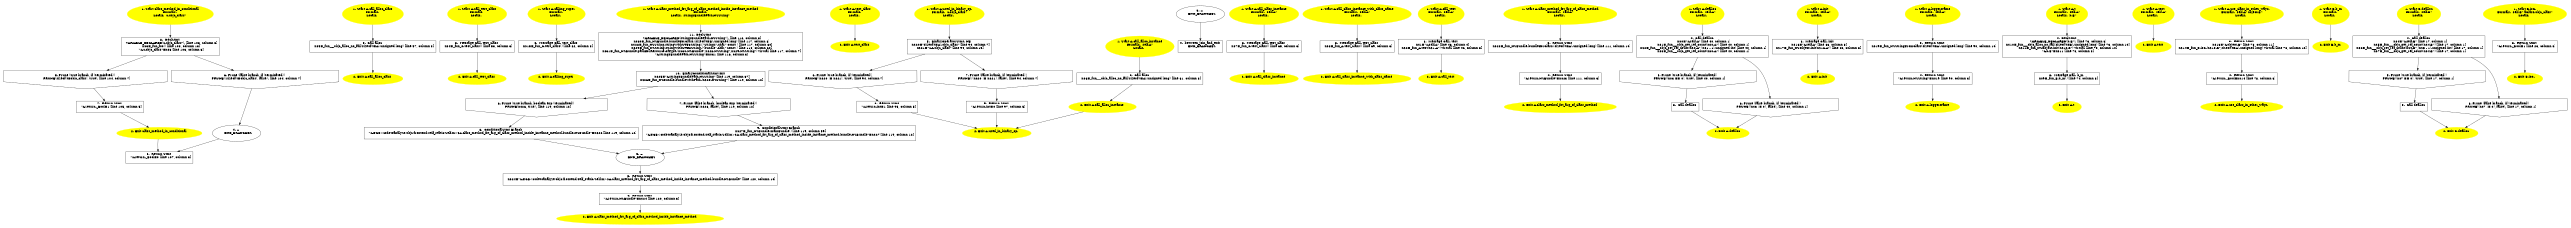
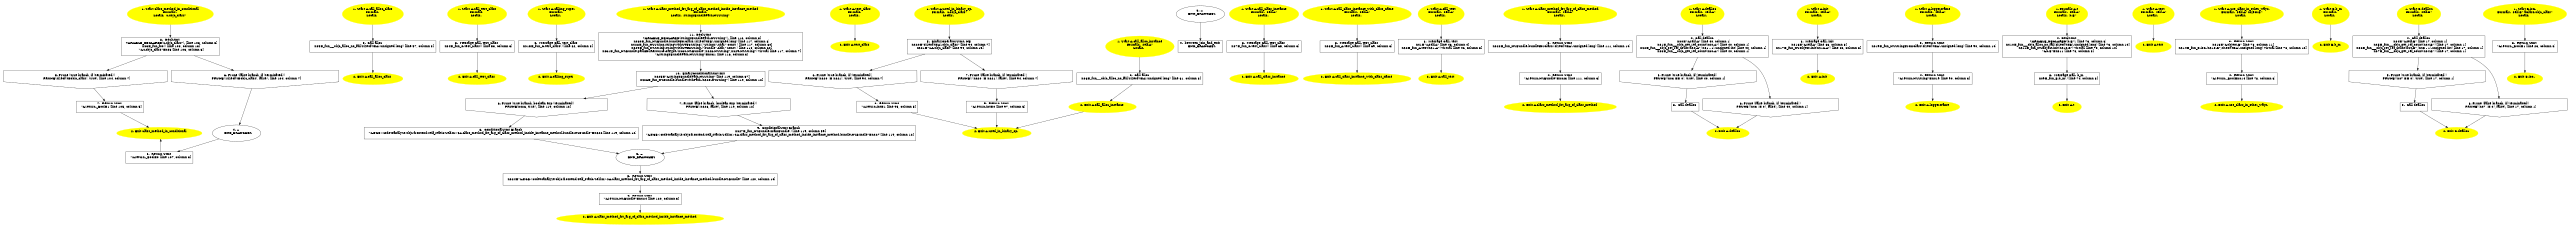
node "1: Start A.t Formals:  self:A* Locals:  b:B*": label "1: Start A.t Formals:  self:A* Locals:  b:B*" -> "1: Formals A.t Formals:  self:A* Locals:  b:B*"
edge "2: Exit class_method_in_conditional" -> "3:  Return Stmt *&return:_Bool=0 [line 107, column 3]": reversed
